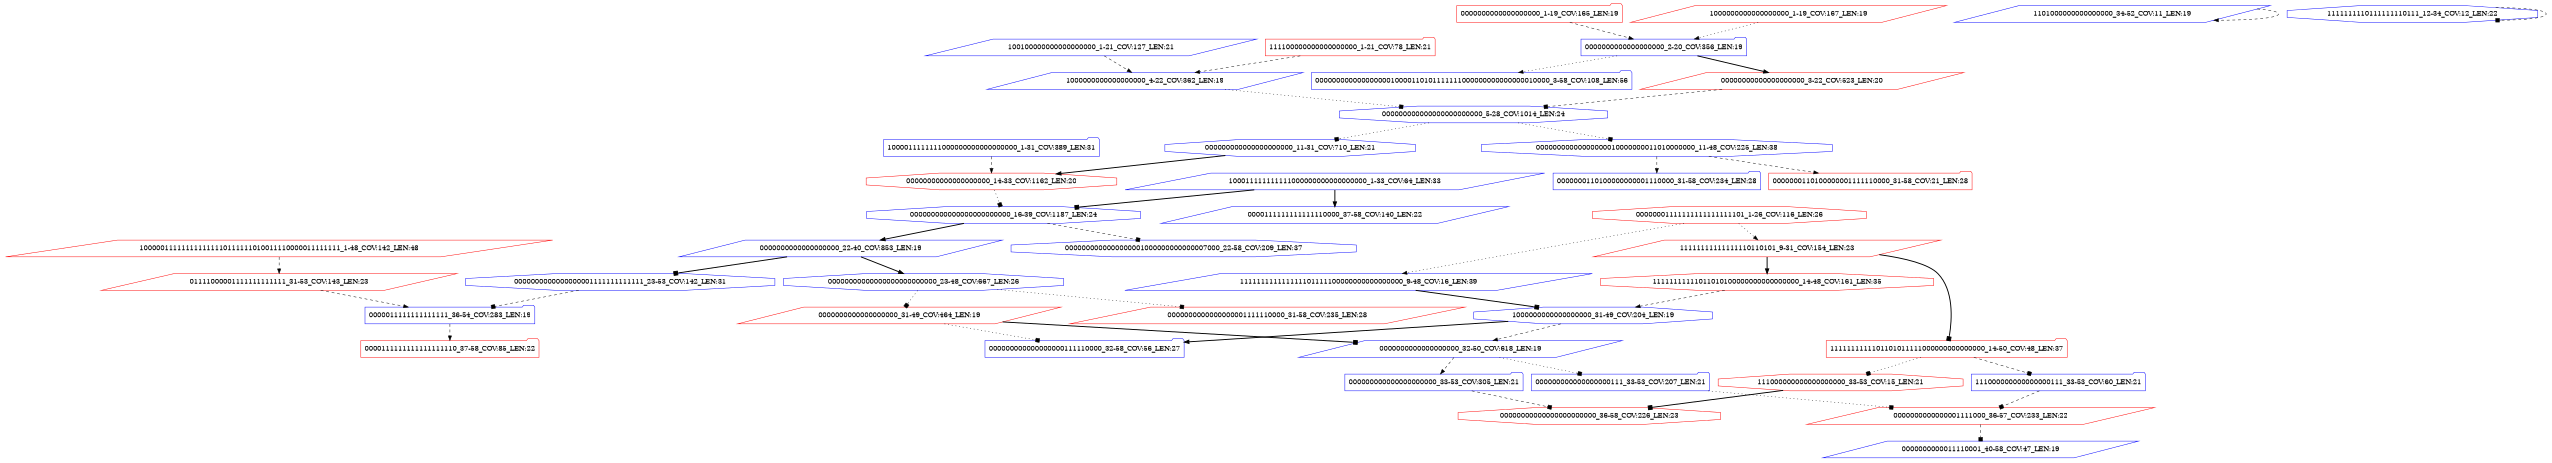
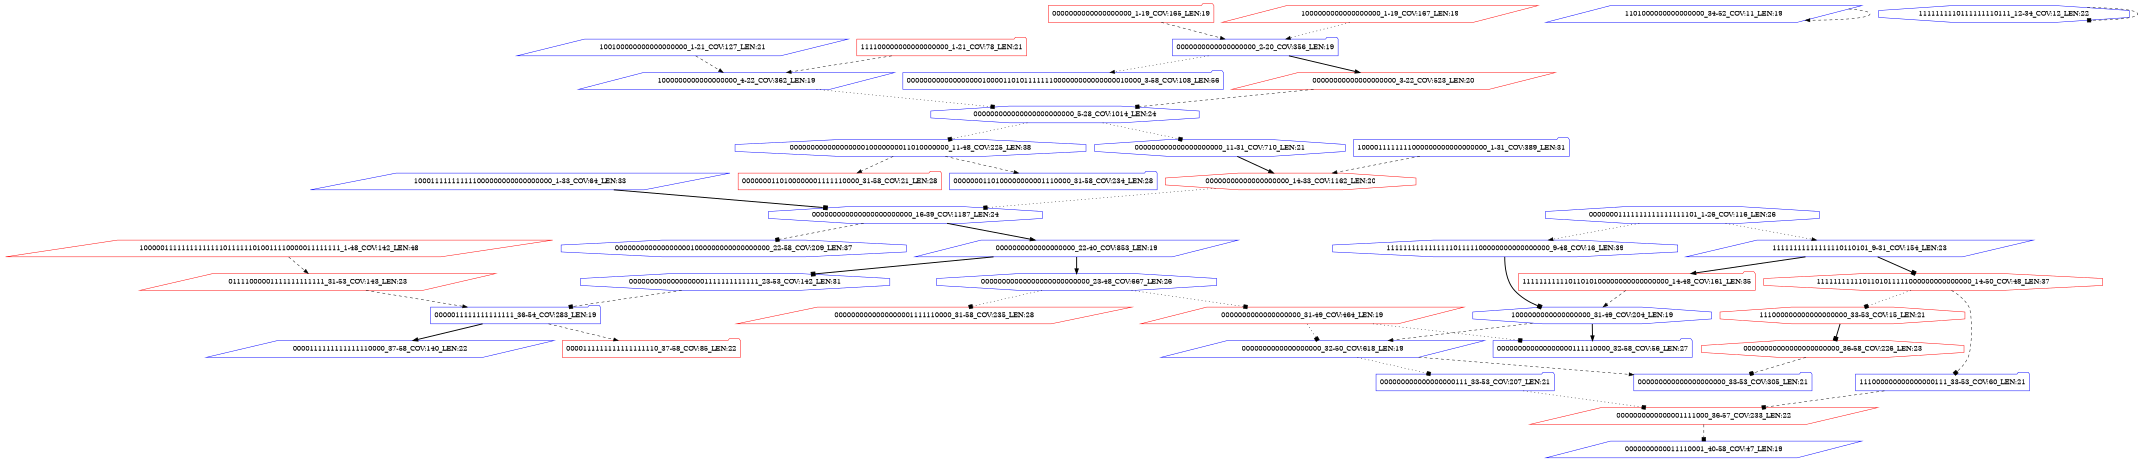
edge "100011111111111000000000000000000_1-33_COV:64_LEN:33" -> "0000111111111111110000_37-58_COV:140_LEN:22": now "0000011111111111111_36-54_COV:283_LEN:19" -> "0000111111111111110000_37-58_COV:140_LEN:22"
node "00000001111111111111111101_1-26_COV:116_LEN:26": color red -> blue
node "0000000000000000001000000000000007000_22-58_COV:209_LEN:37": label "0000000000000000001000000000000007000_22-58_COV:209_LEN:37" -> "0000000000000000001000000000000000000_22-58_COV:209_LEN:37"
node "11111111111111110110101_9-31_COV:154_LEN:23": color red -> blue
node "111111111111111101111100000000000000000_9-48_COV:16_LEN:39": shape parallelogram -> octagon
node "11111111111011010100000000000000000_14-48_COV:161_LEN:35": shape octagon -> folder
edge "0000000000000000000_31-49_COV:464_LEN:19" -> "0000000000000000000_32-50_COV:618_LEN:19": style bold -> dotted
node "1111111111101101011111000000000000000_14-50_COV:48_LEN:37": shape folder -> octagon
edge "000000000000000000000_33-53_COV:305_LEN:21" -> "00000000000000000000000_36-58_COV:226_LEN:23": reversed
